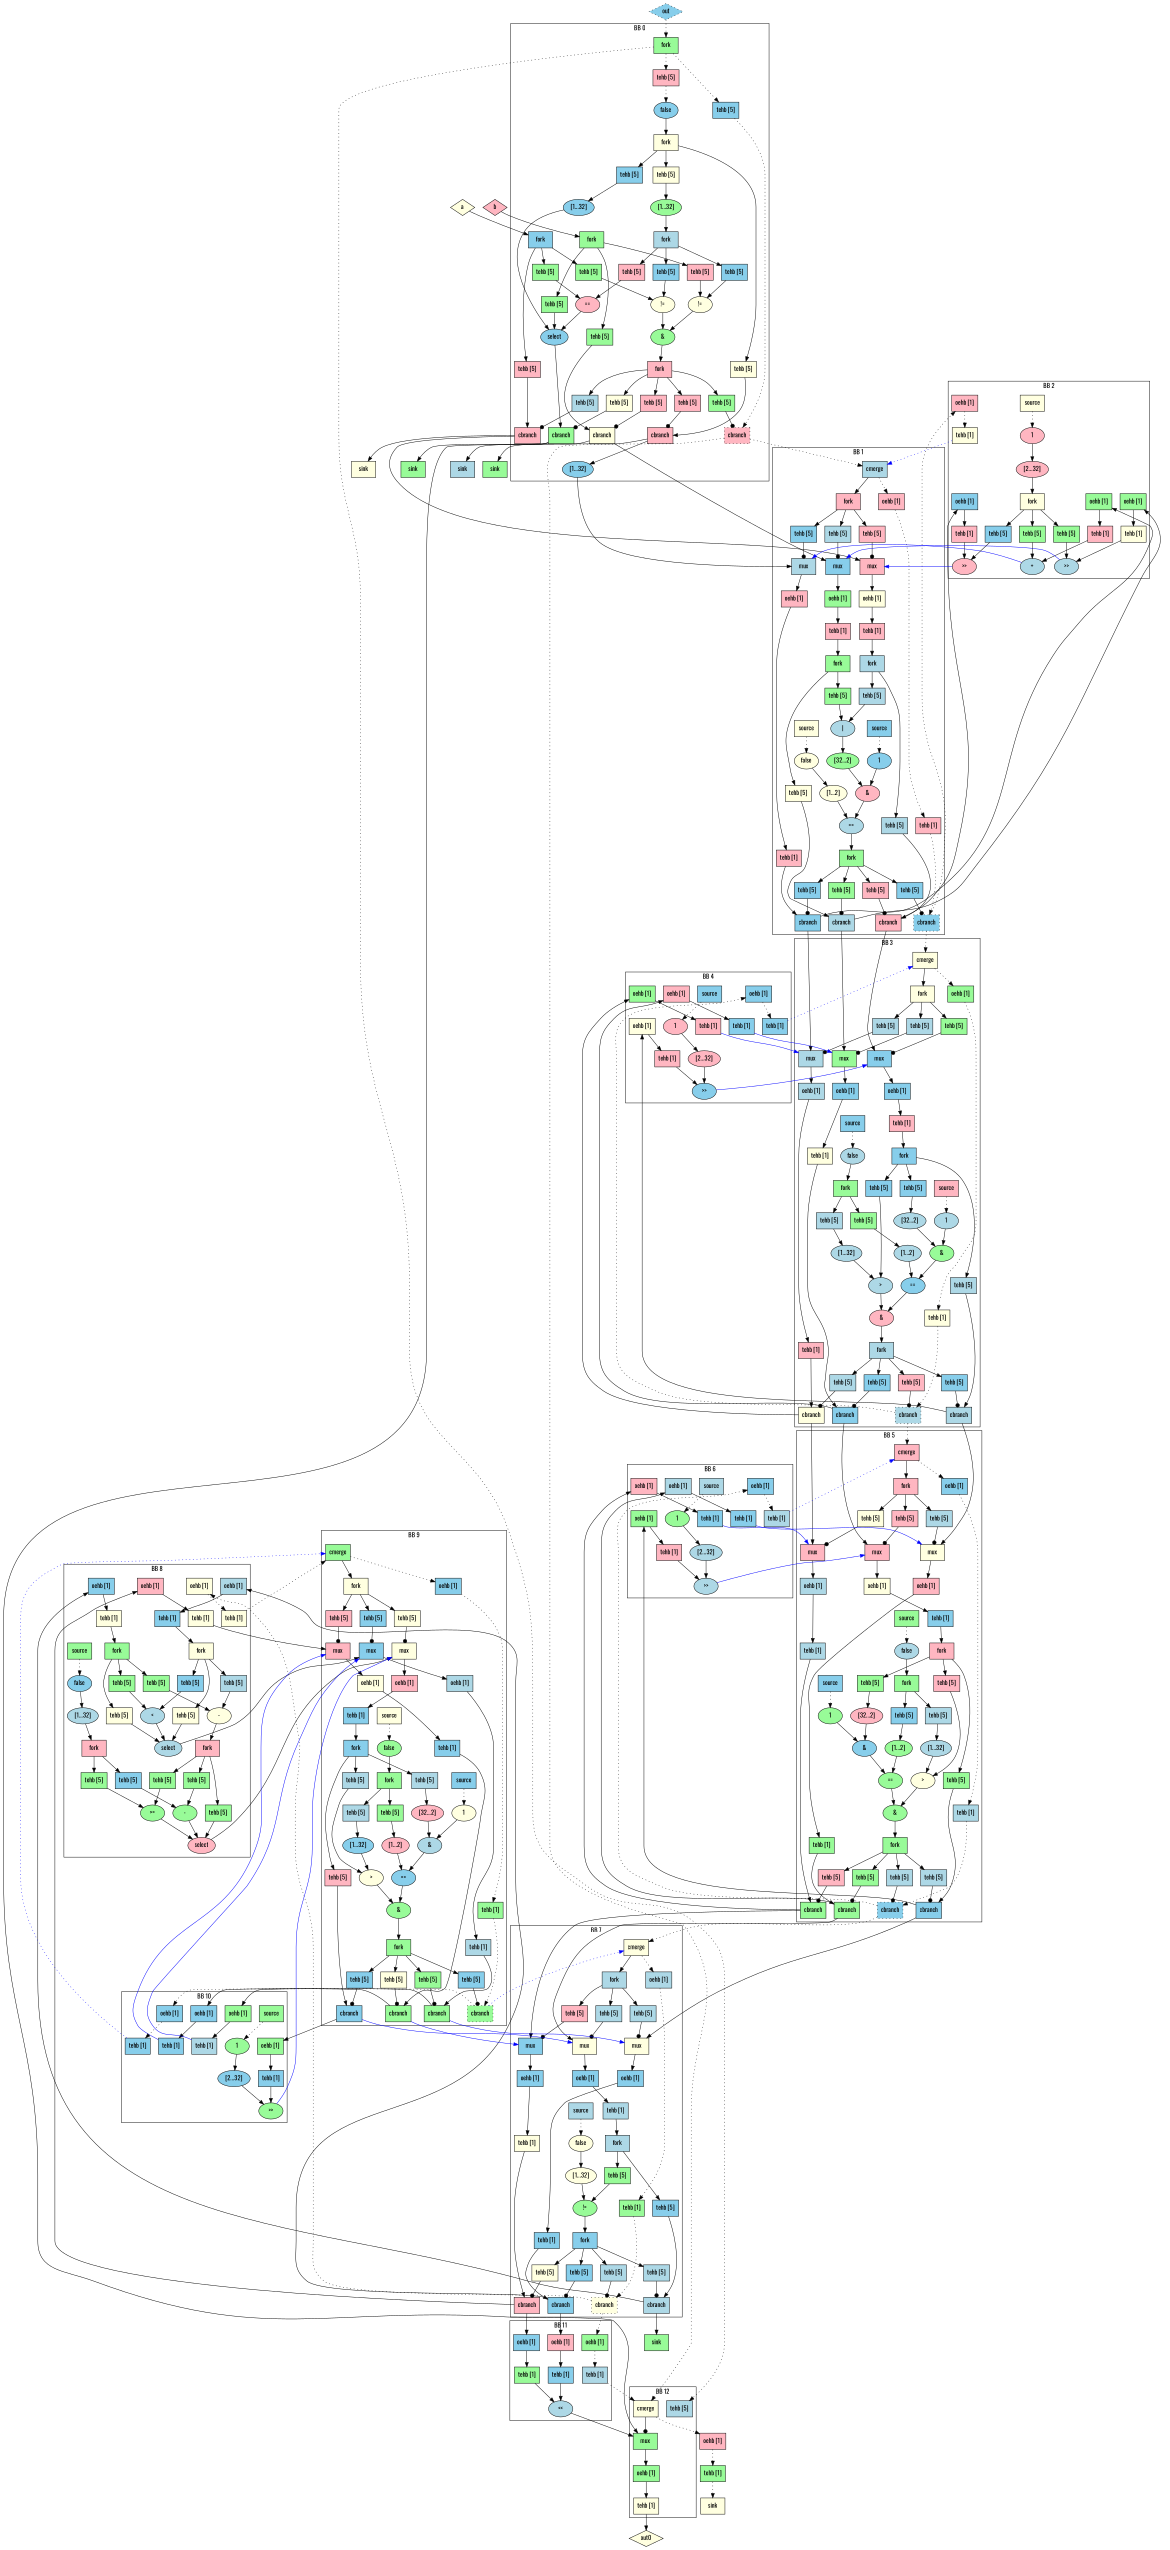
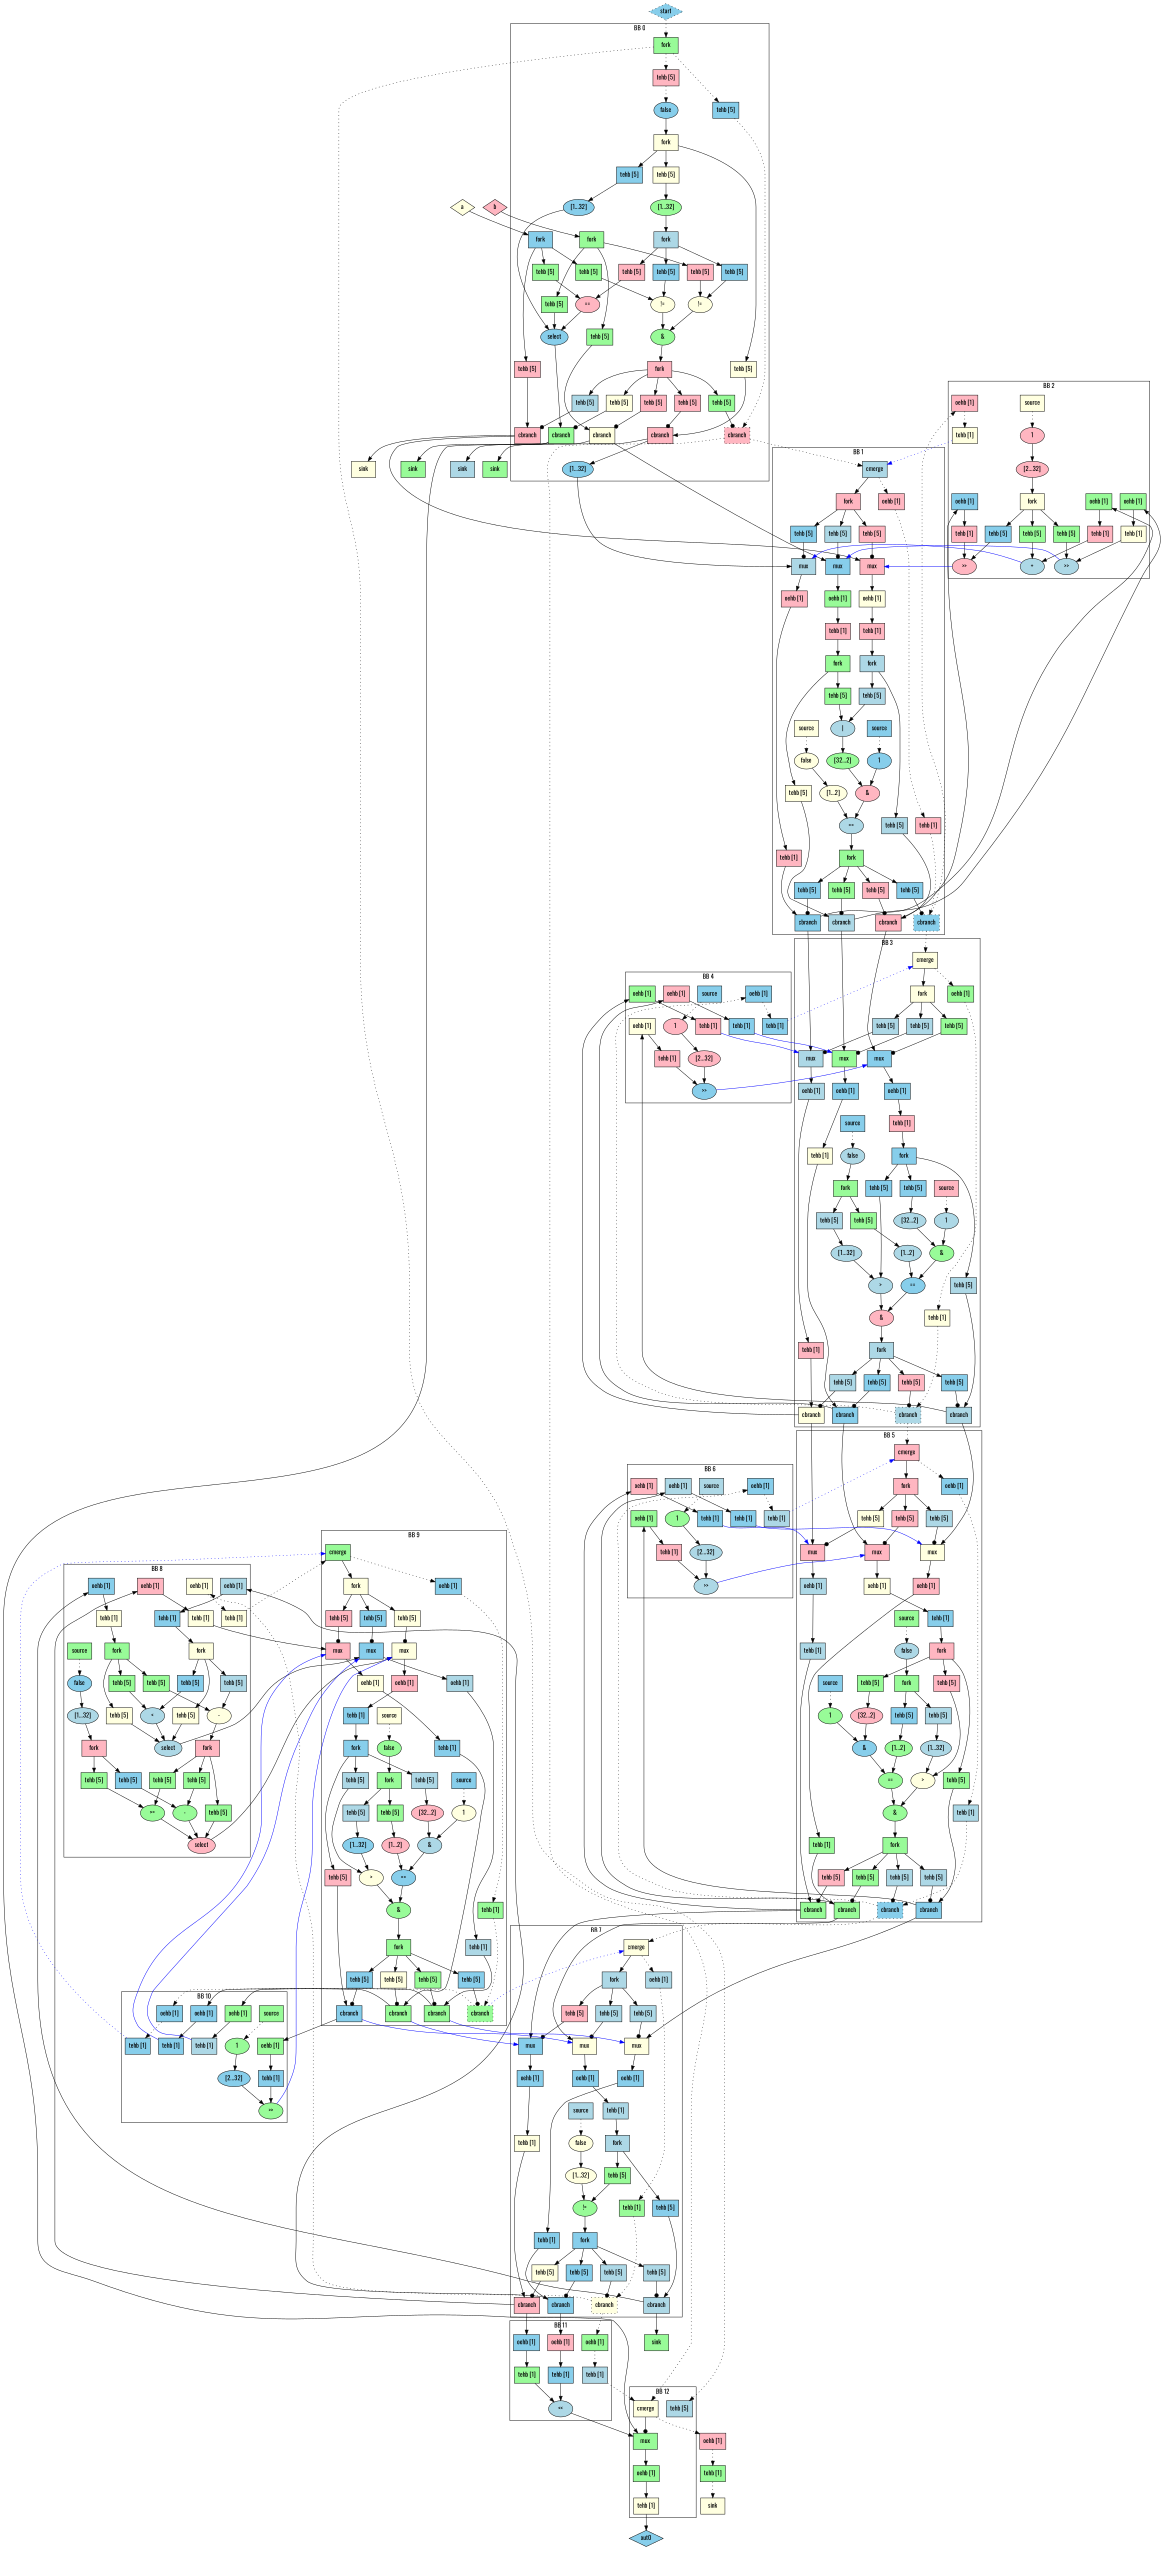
node "out": label "out" -> "start"
node "out0": fillcolor lightyellow -> skyblue
